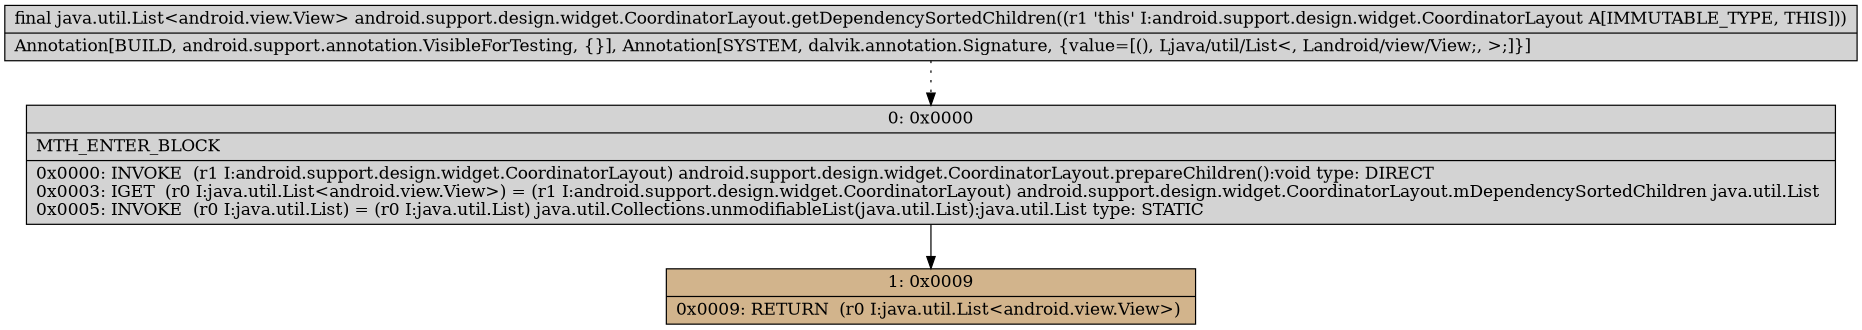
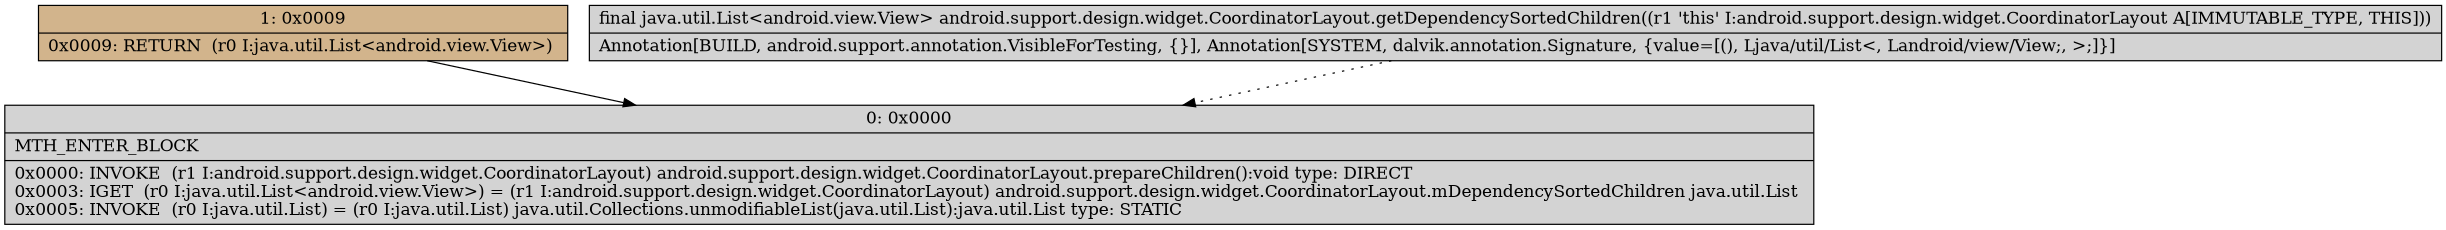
edge "0: 0x0000" -> "1: 0x0009": reversed
